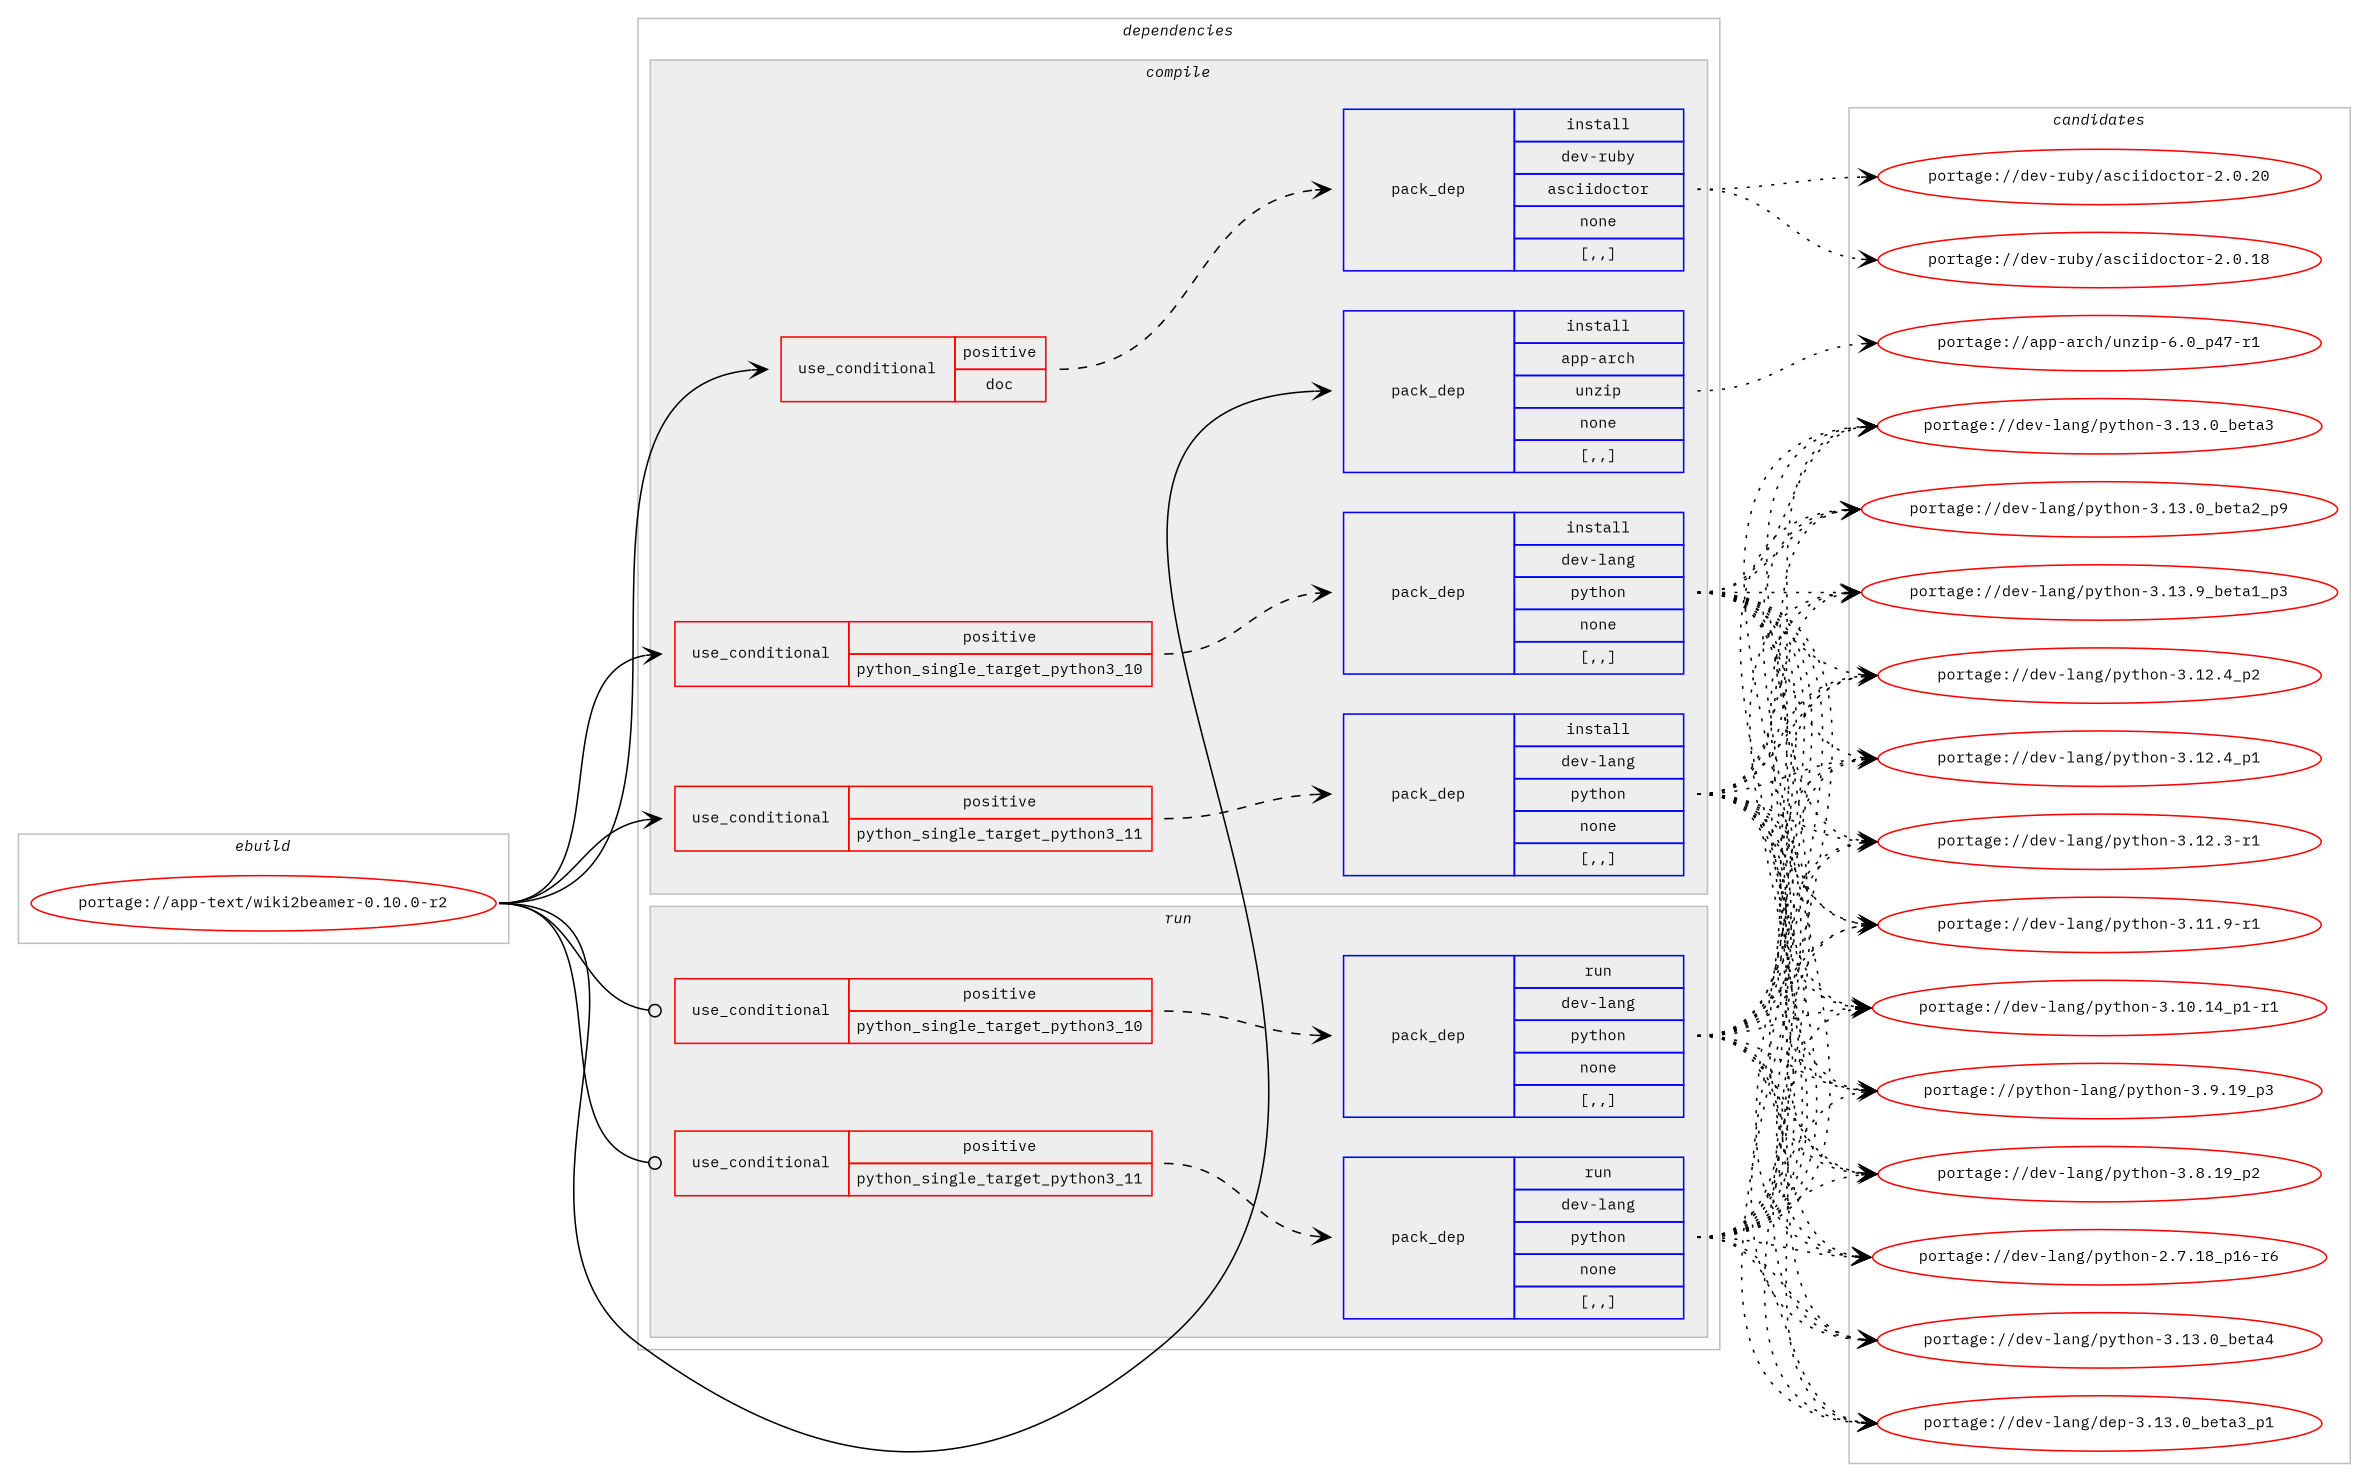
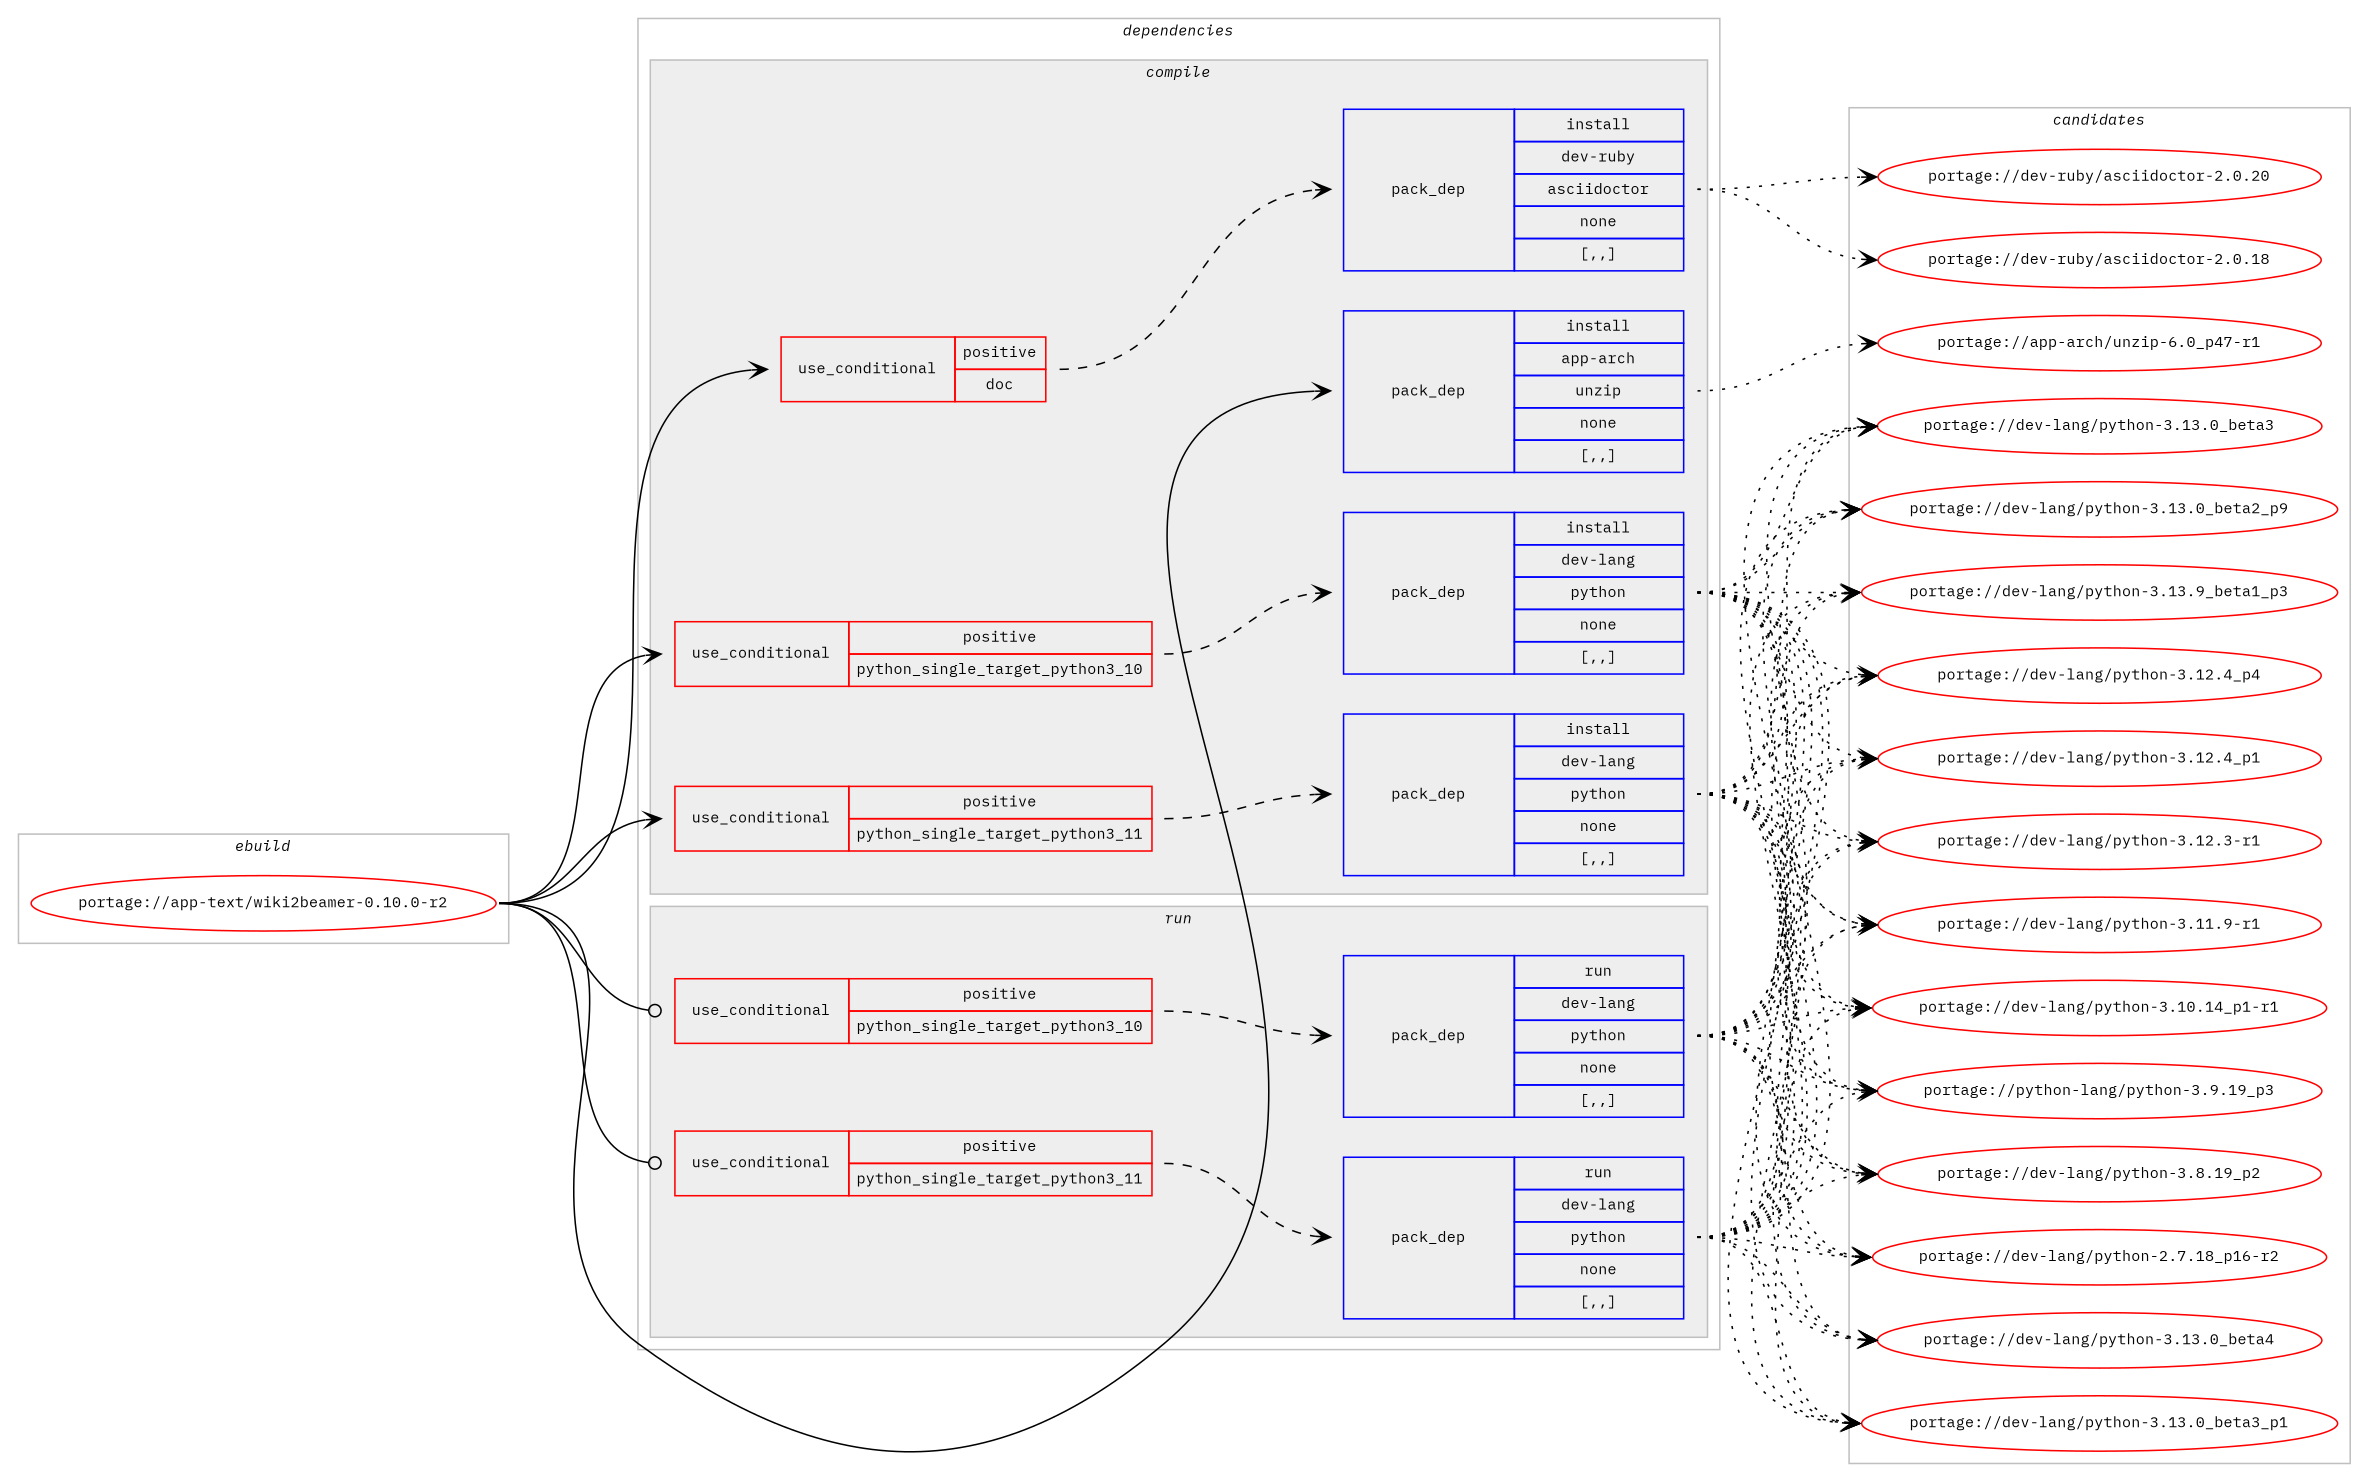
node "portage://dev-lang/python-3.12.4_p2": label "portage://dev-lang/python-3.12.4_p2" -> "portage://dev-lang/python-3.12.4_p4"
node "portage://dev-lang/python-2.7.18_p16-r6": label "portage://dev-lang/python-2.7.18_p16-r6" -> "portage://dev-lang/python-2.7.18_p16-r2"
node "portage://dev-lang/dep-3.13.0_beta3_p1": label "portage://dev-lang/dep-3.13.0_beta3_p1" -> "portage://dev-lang/python-3.13.0_beta3_p1"
